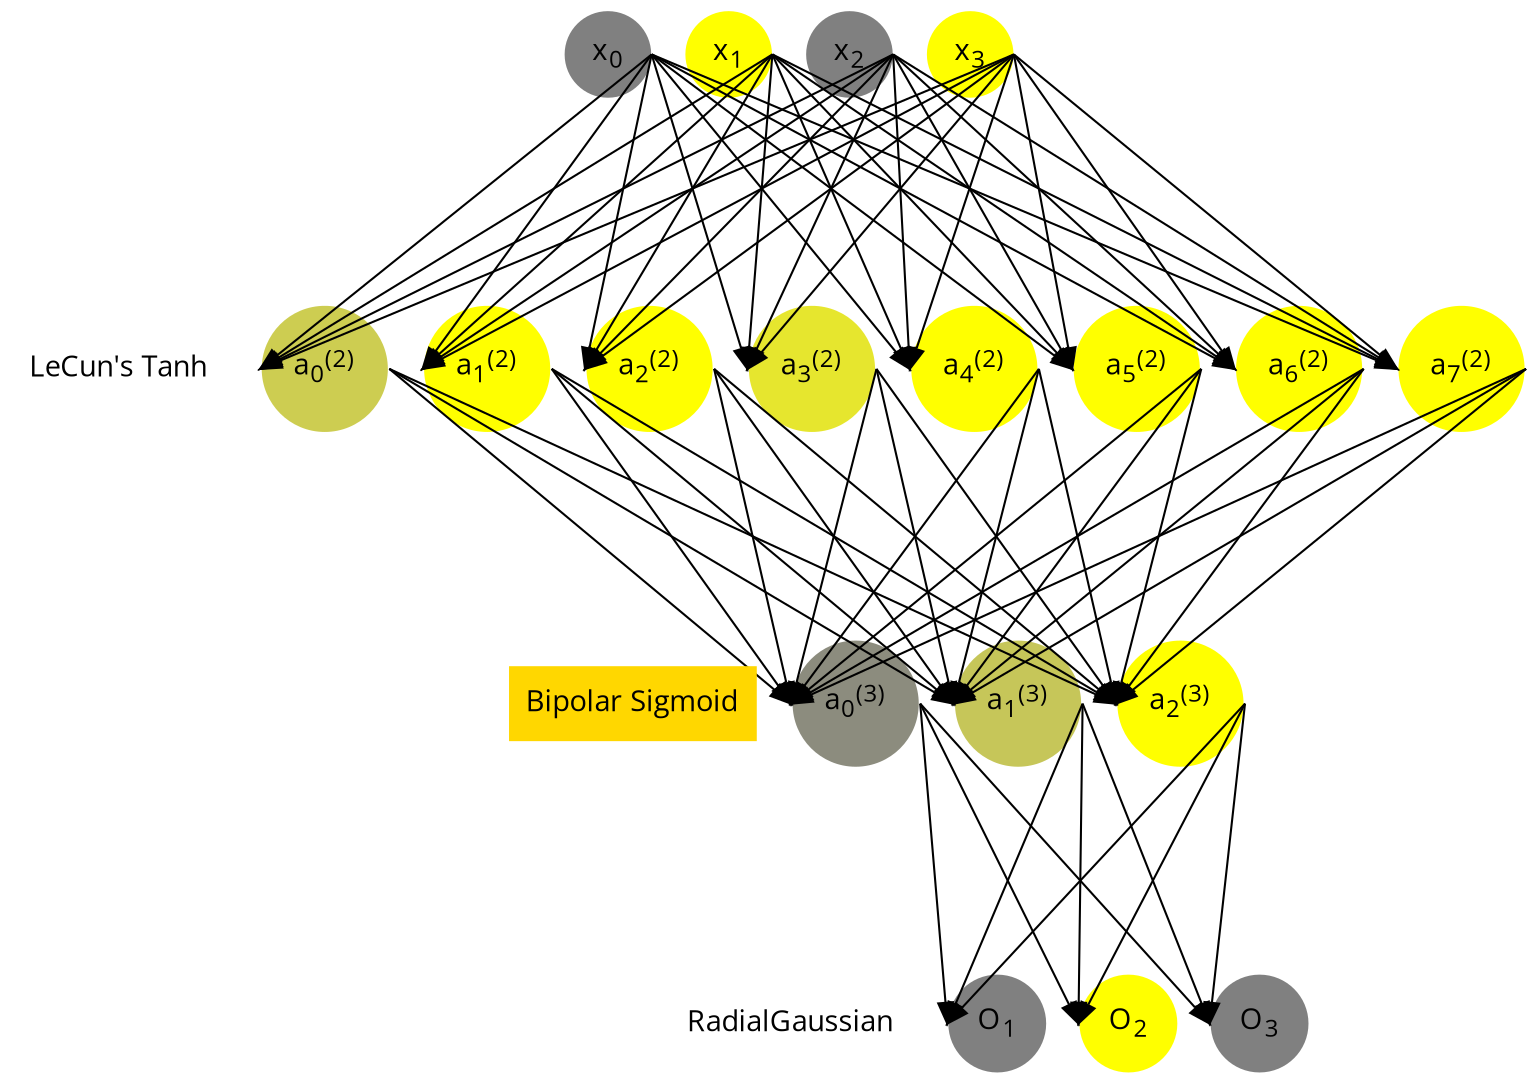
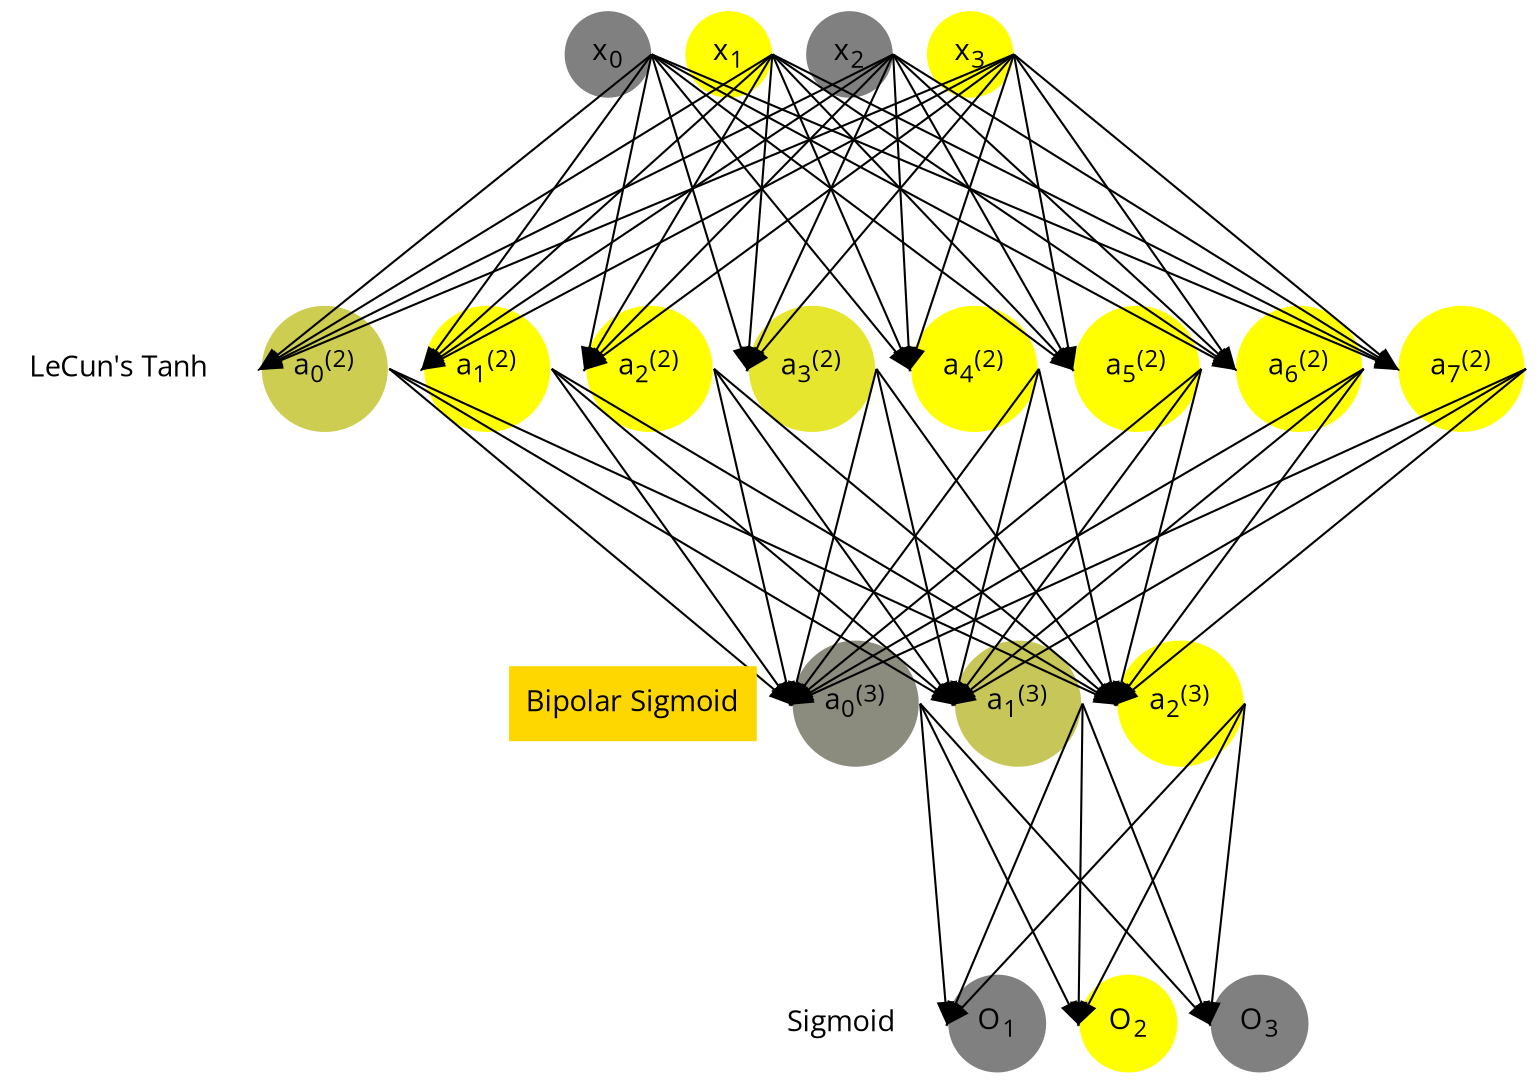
node "RadialGaussian": label "RadialGaussian" -> "Sigmoid"
